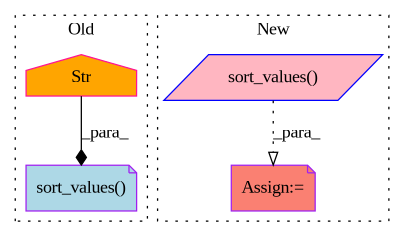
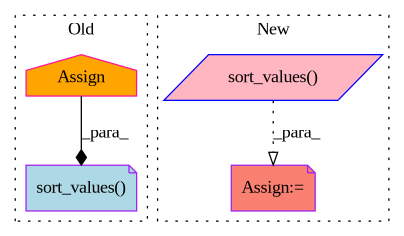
node "Str": label "Str" -> "Assign"
